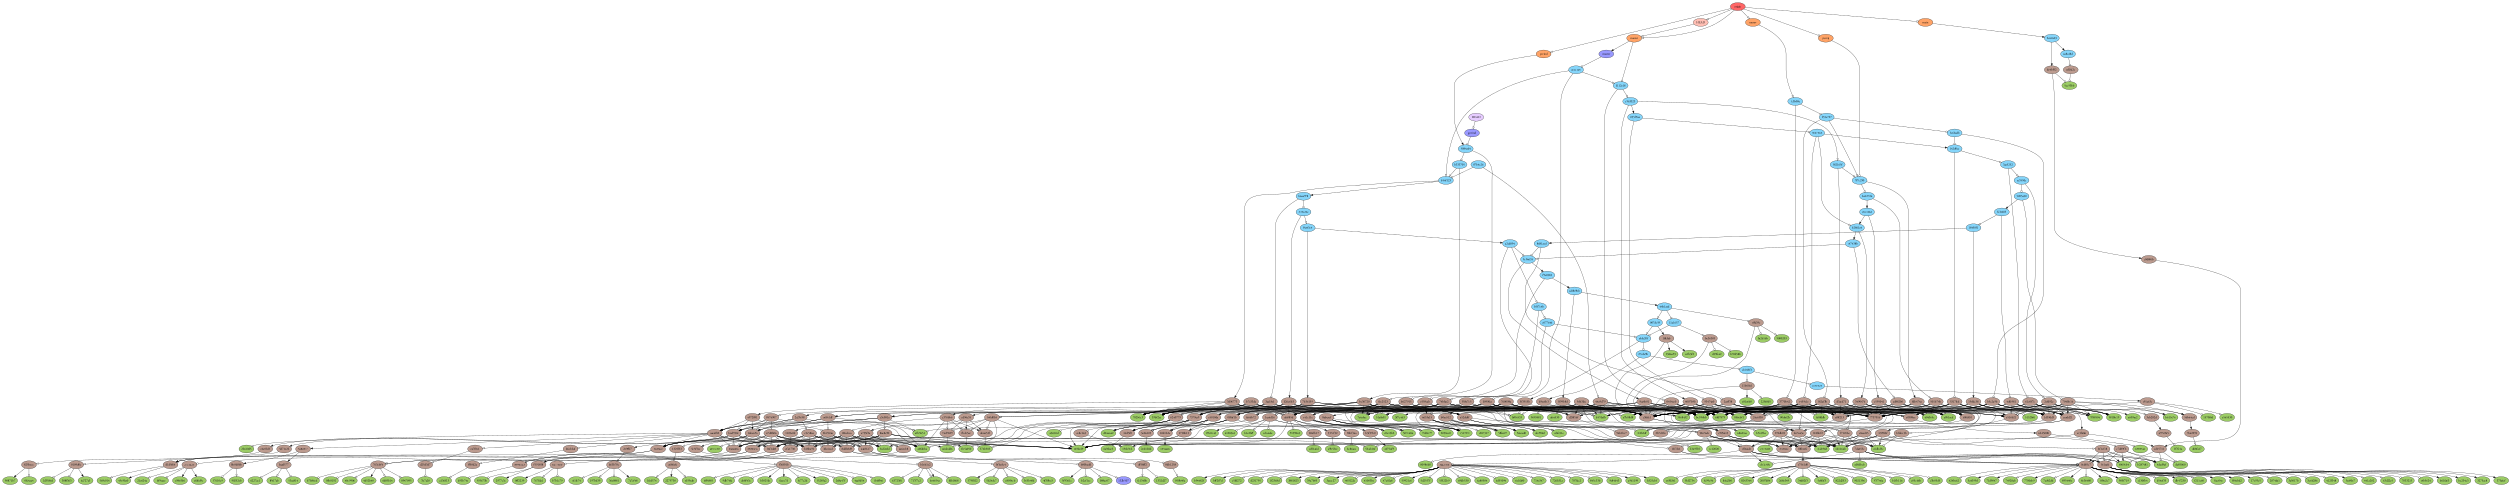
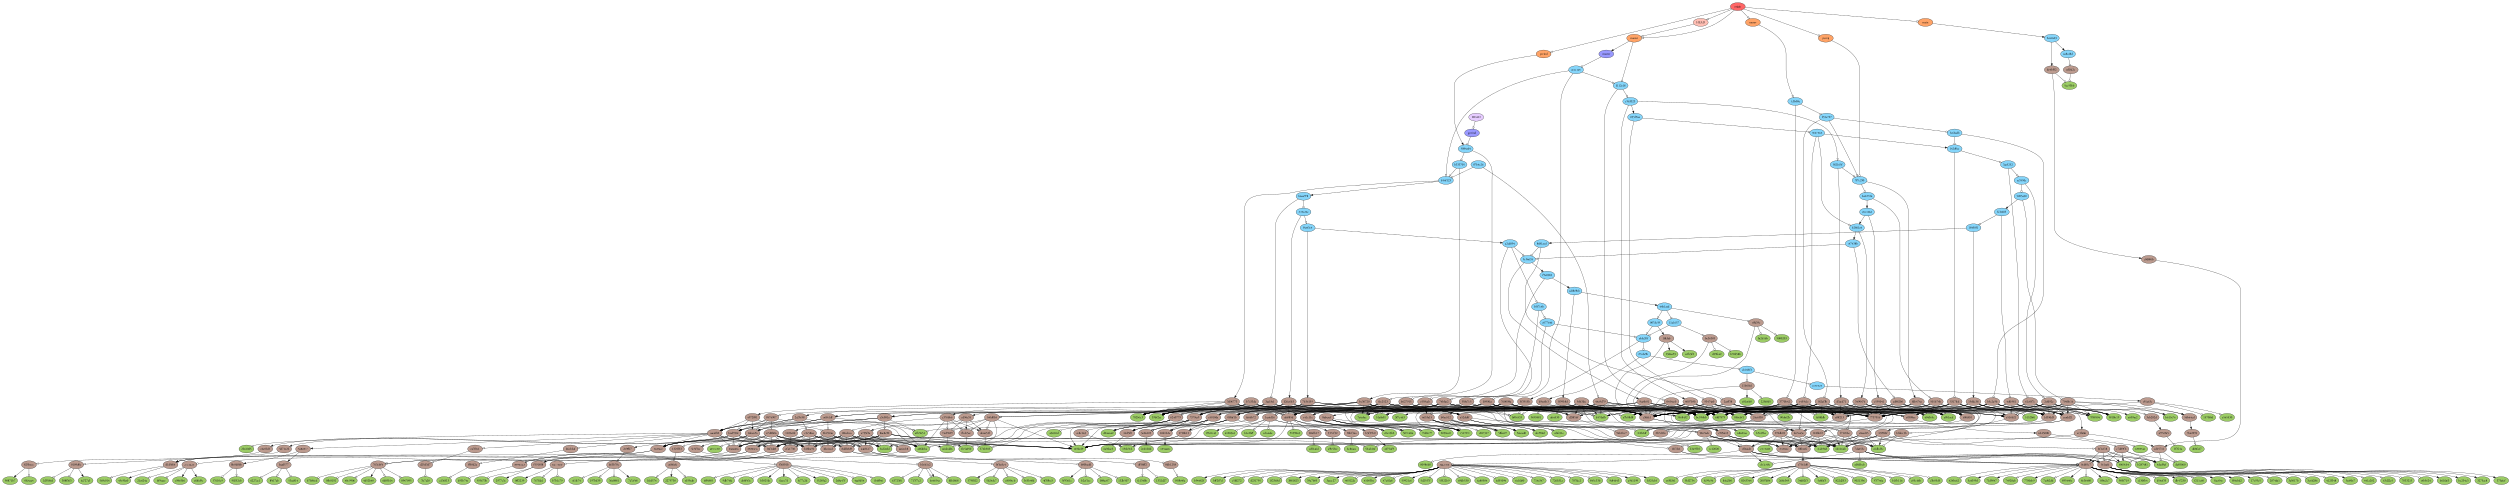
node "132b507": fillcolor #9999ff -> #9ccc66
